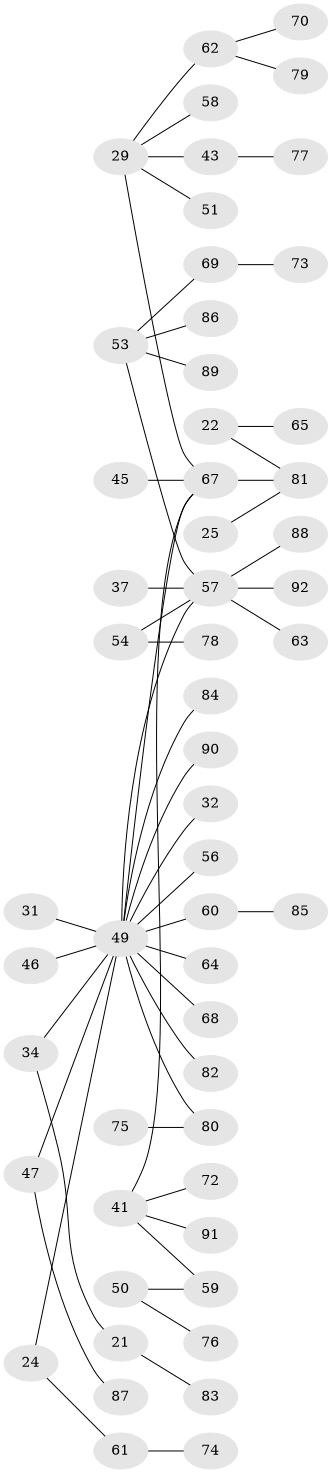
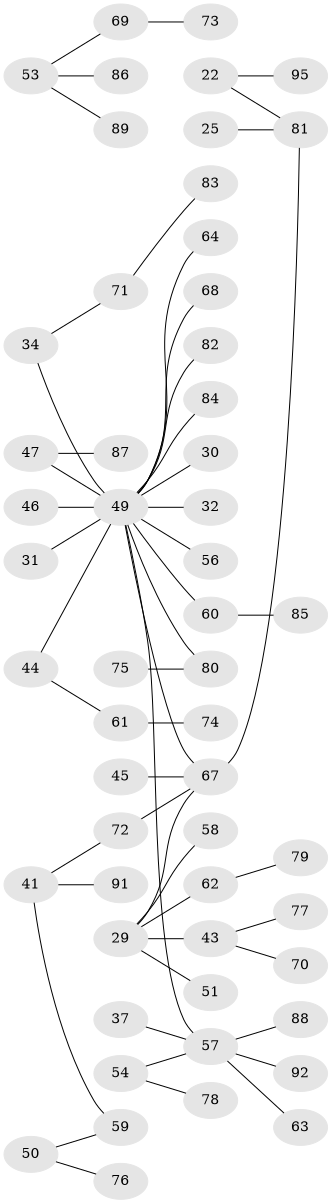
edge "70" -- "62": now "70" -- "43"
node "65": label "65" -> "95"
edge "53" -- "57": removed
node "90": label "90" -> "30"
edge "67" -- "41": now "67" -- "72"
node "21": label "21" -> "71"
node "24": label "24" -> "44"
